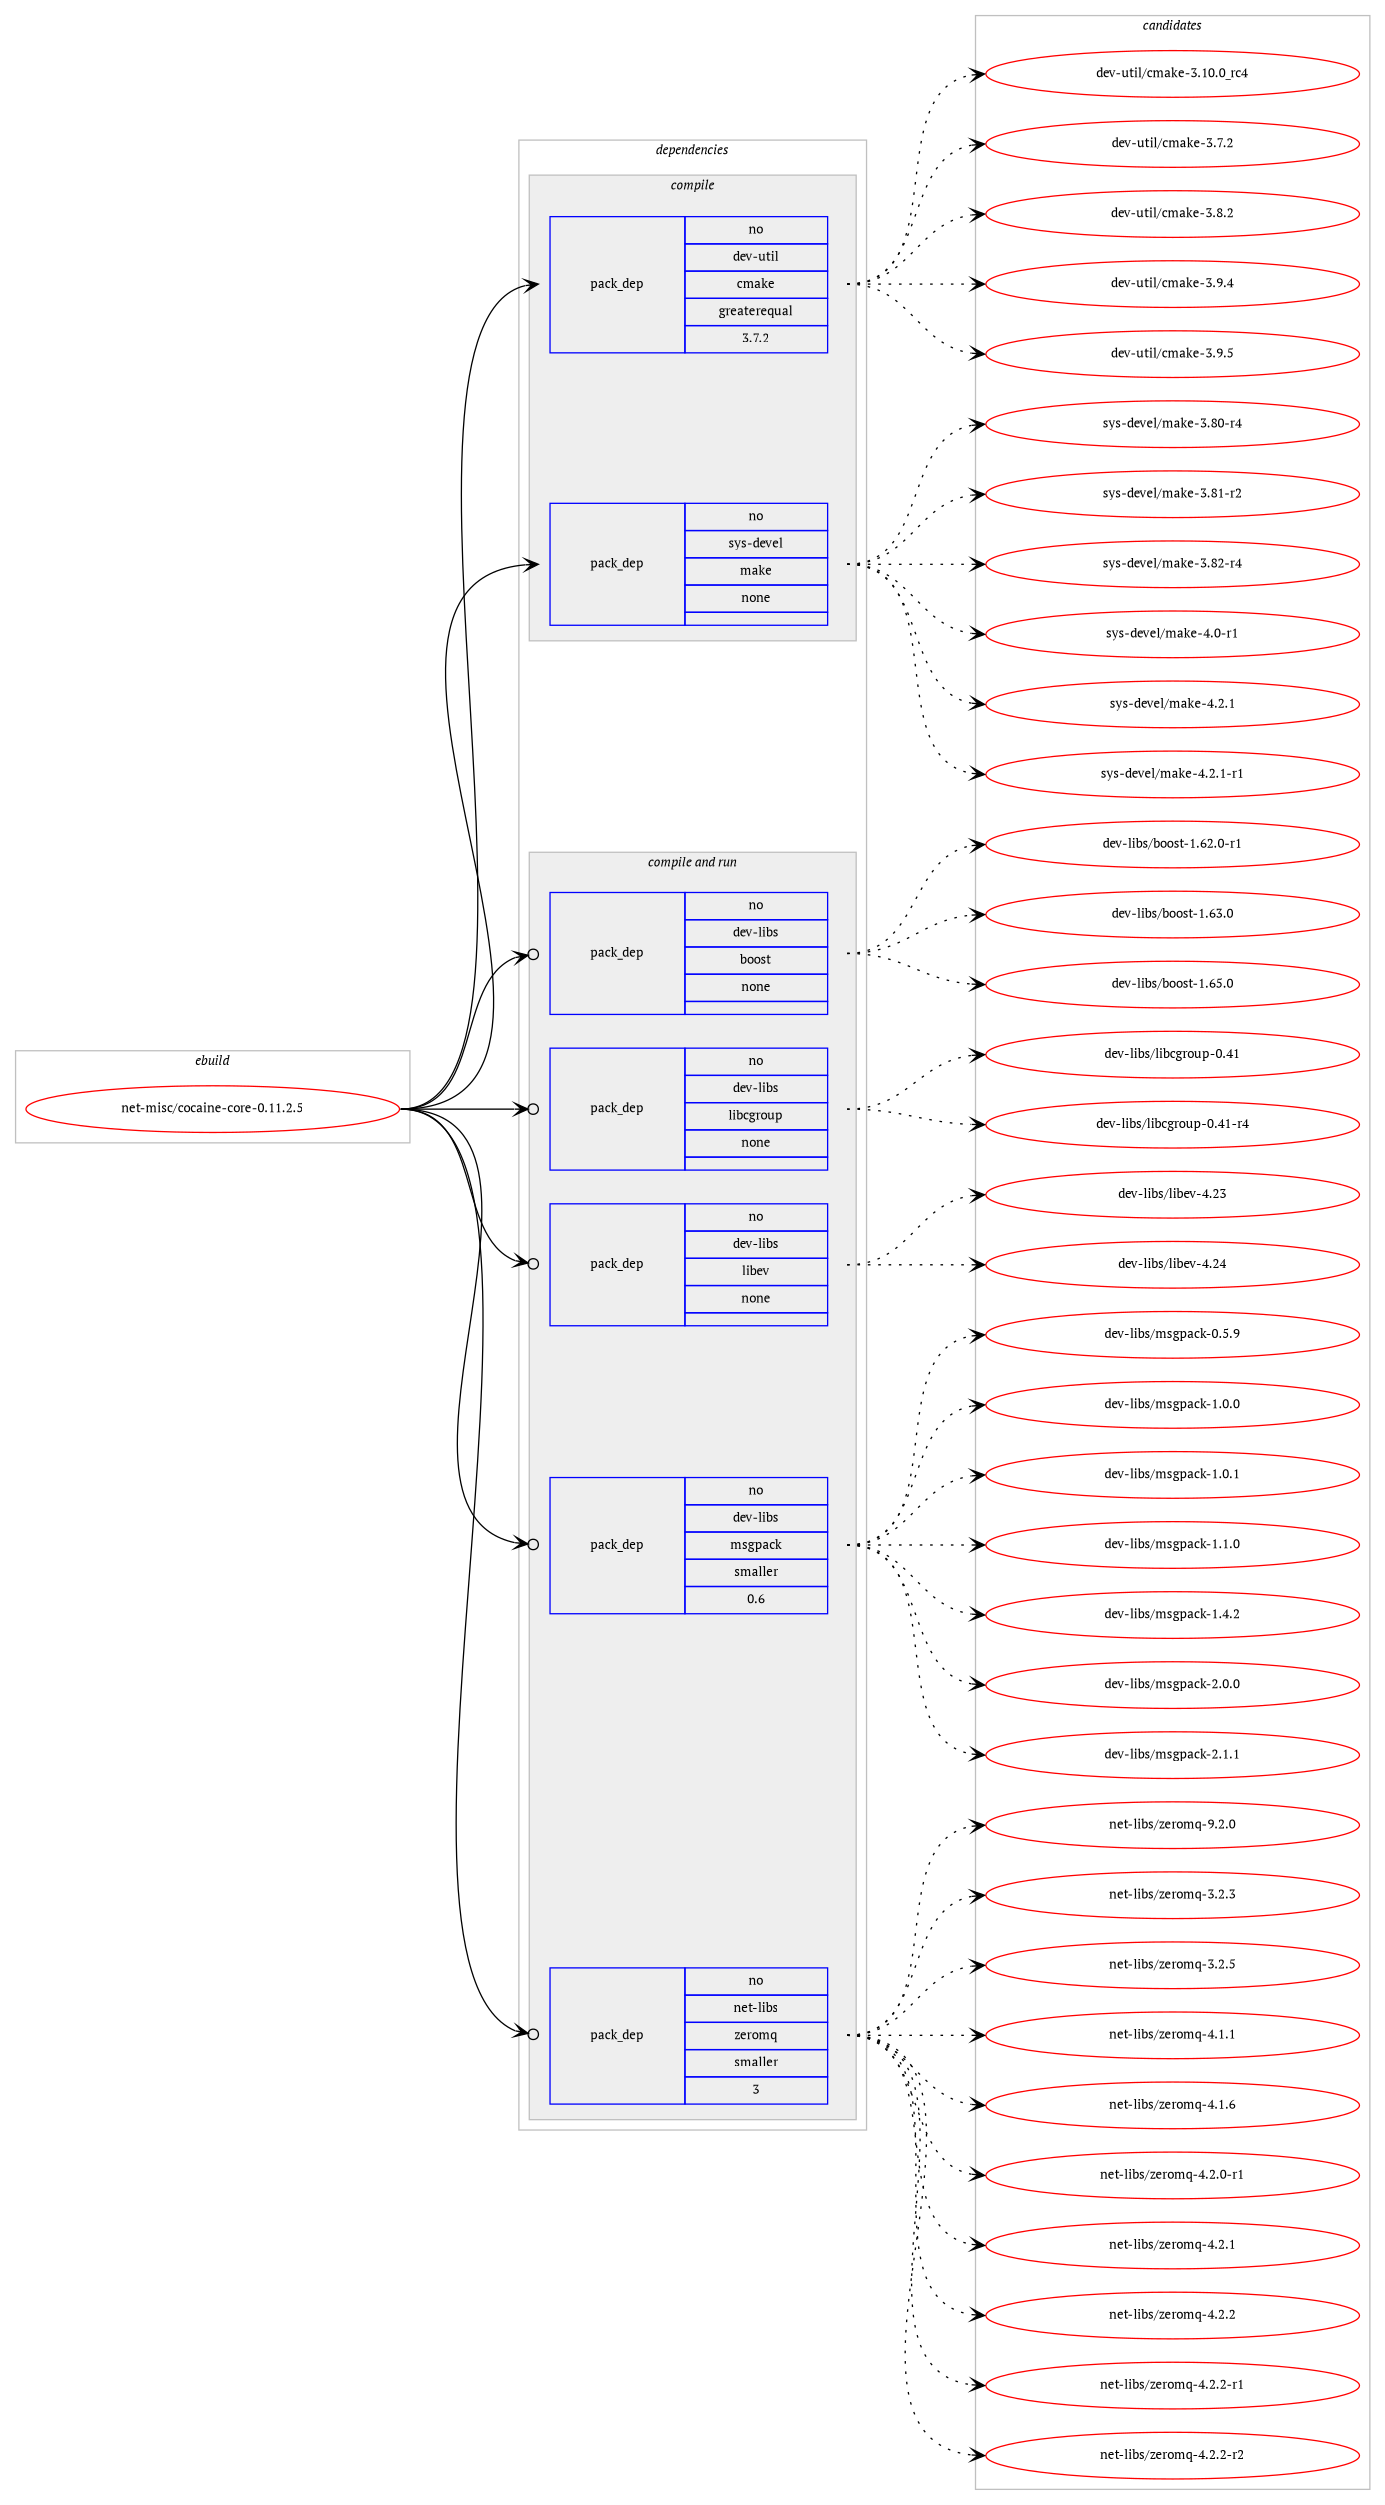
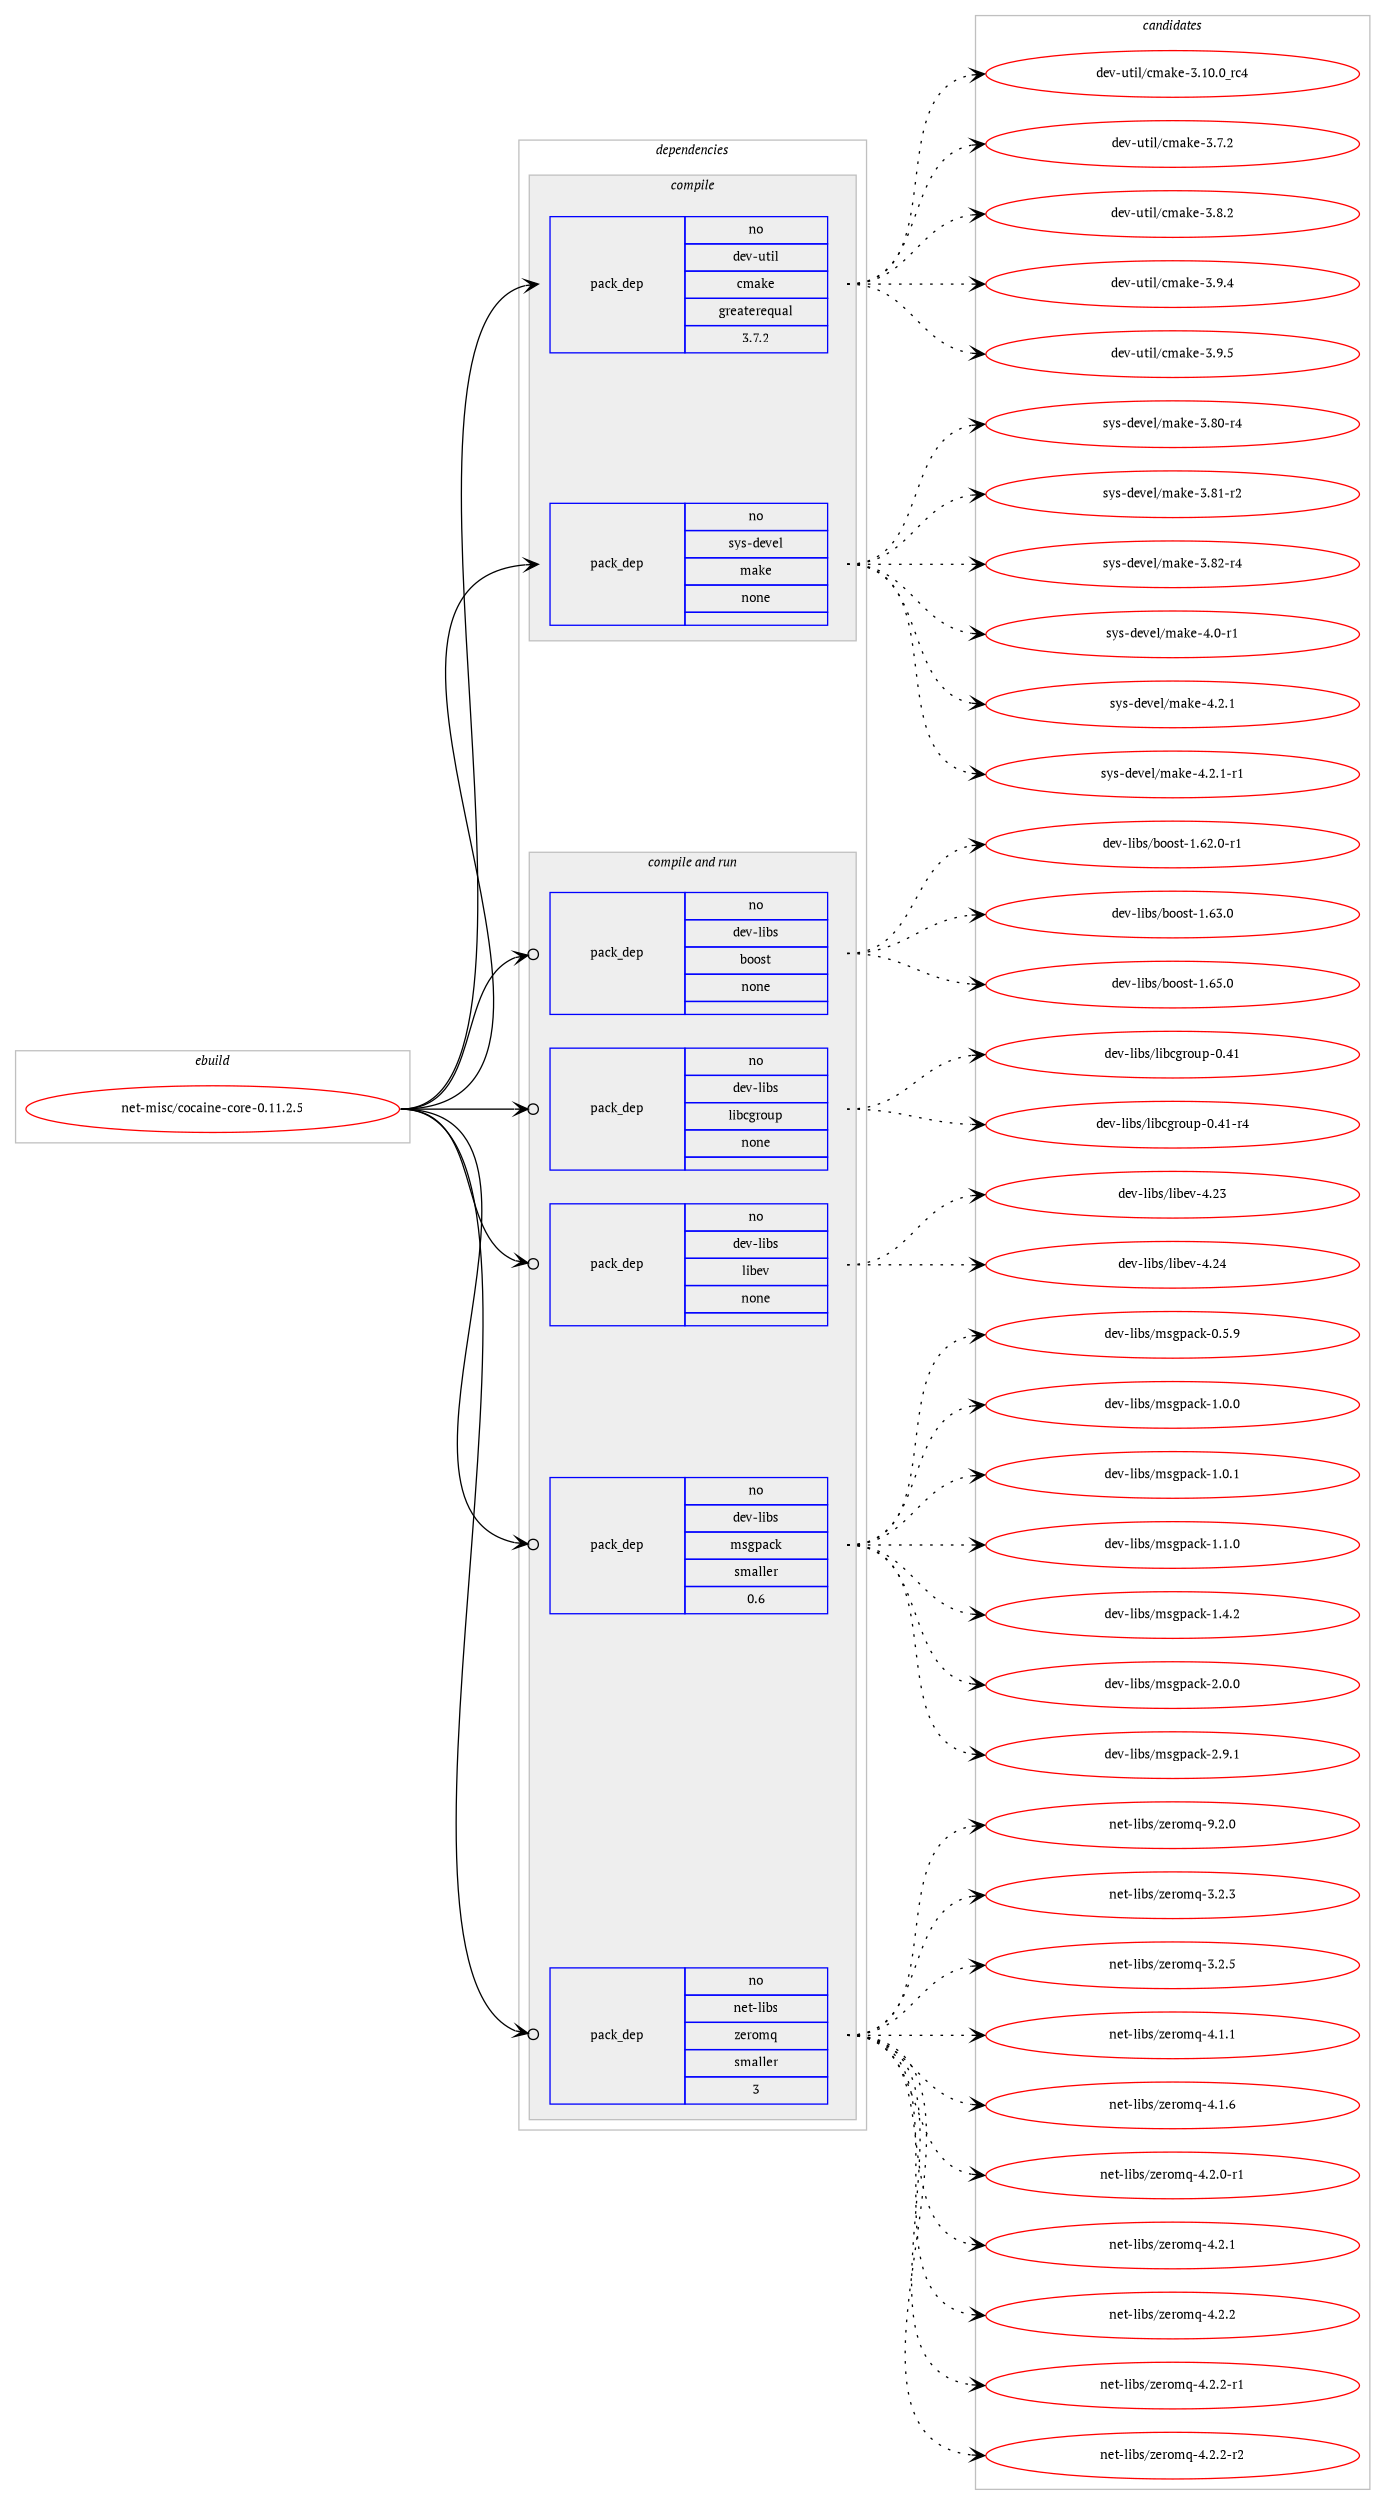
node "dev-libs/msgpack-2.1.1": label "dev-libs/msgpack-2.1.1" -> "dev-libs/msgpack-2.9.1"
